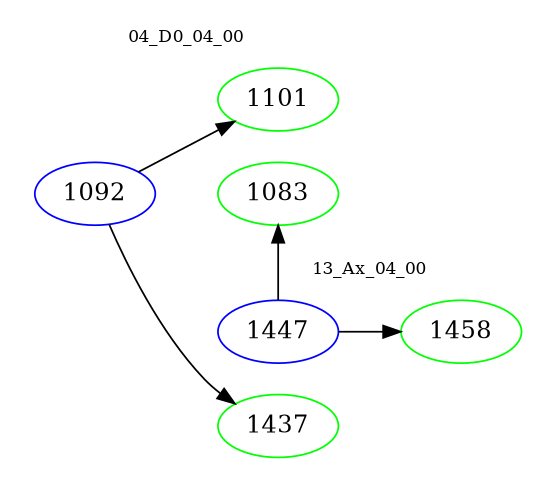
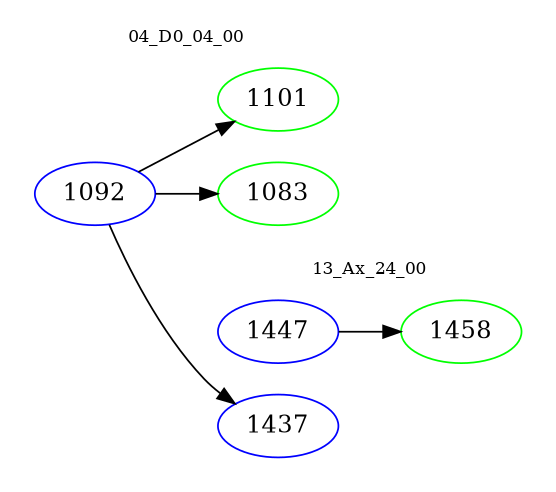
cluster "13_Ax_04_00": label "13_Ax_04_00" -> "13_Ax_24_00"
edge "1447" -> "1083": now "1092" -> "1083"
node "1437": color green -> blue
